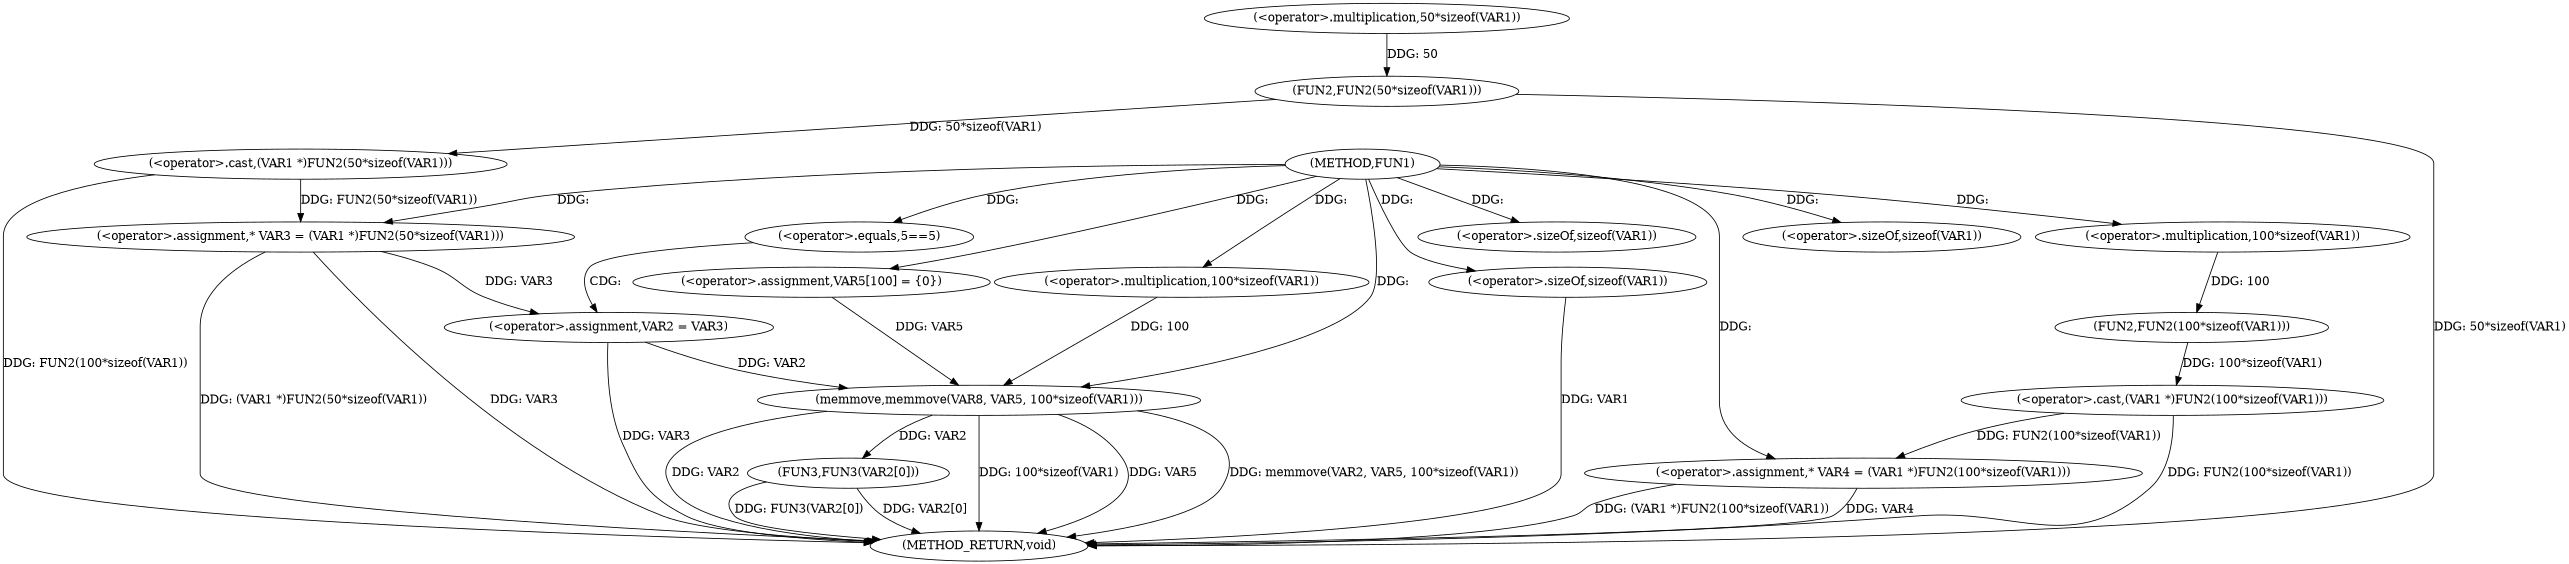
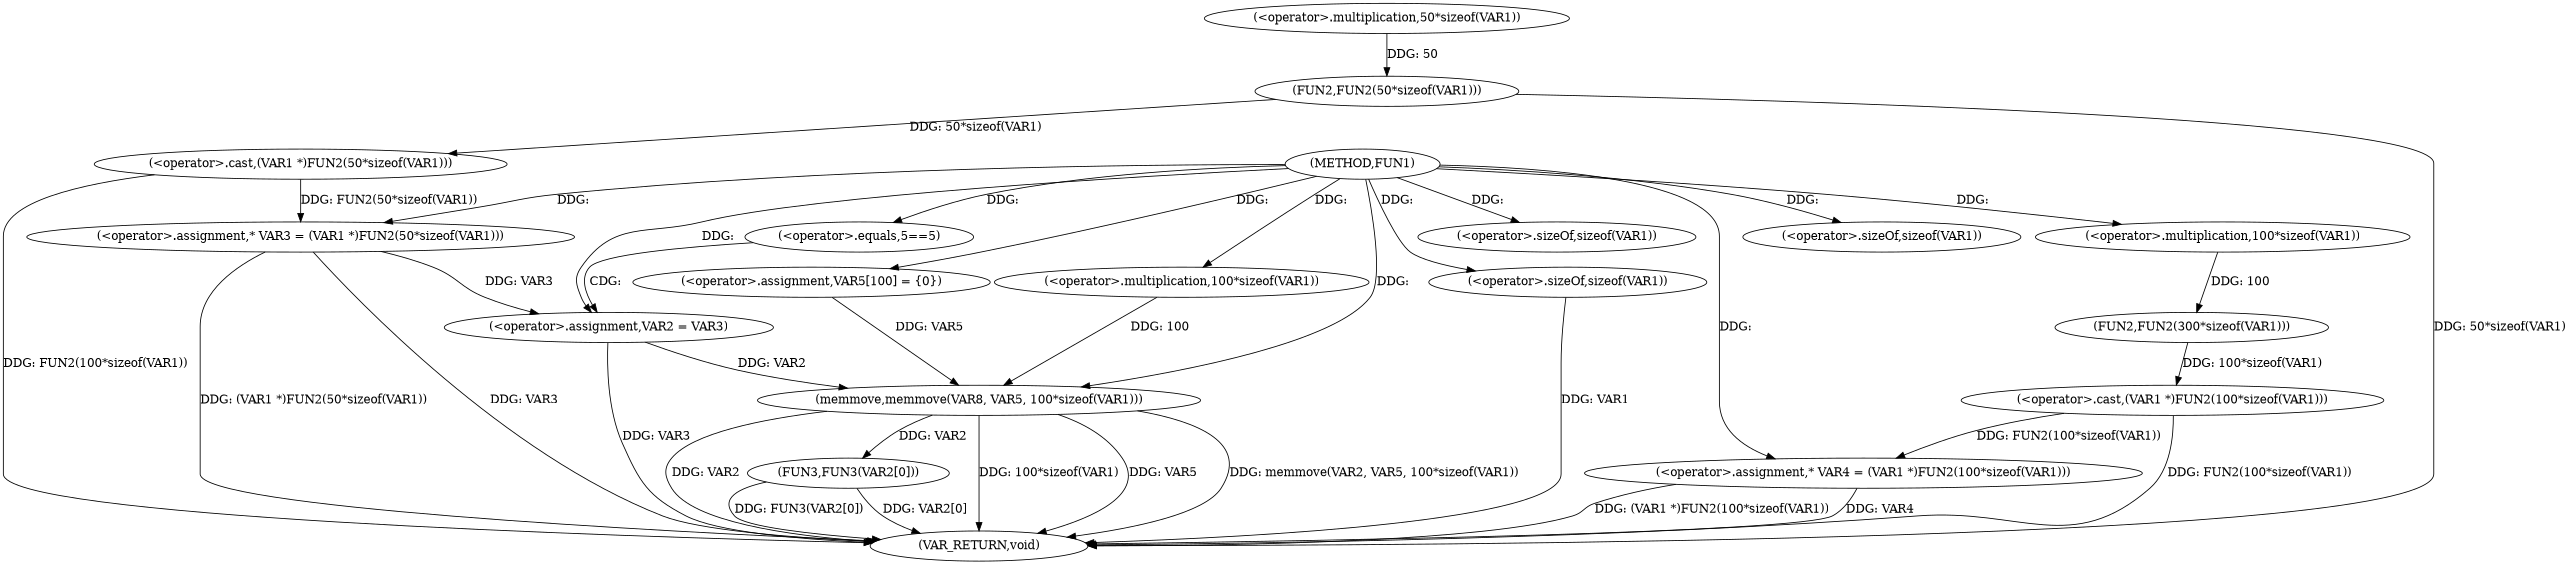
edge "(METHOD,FUN1)" -> "(<operator>.assignment,VAR2 = VAR3)": added, label "DDG:"
node "(FUN2,FUN2(100*sizeof(VAR1)))": label "(FUN2,FUN2(100*sizeof(VAR1)))" -> "(FUN2,FUN2(300*sizeof(VAR1)))"
node "(METHOD_RETURN,void)": label "(METHOD_RETURN,void)" -> "(VAR_RETURN,void)"
